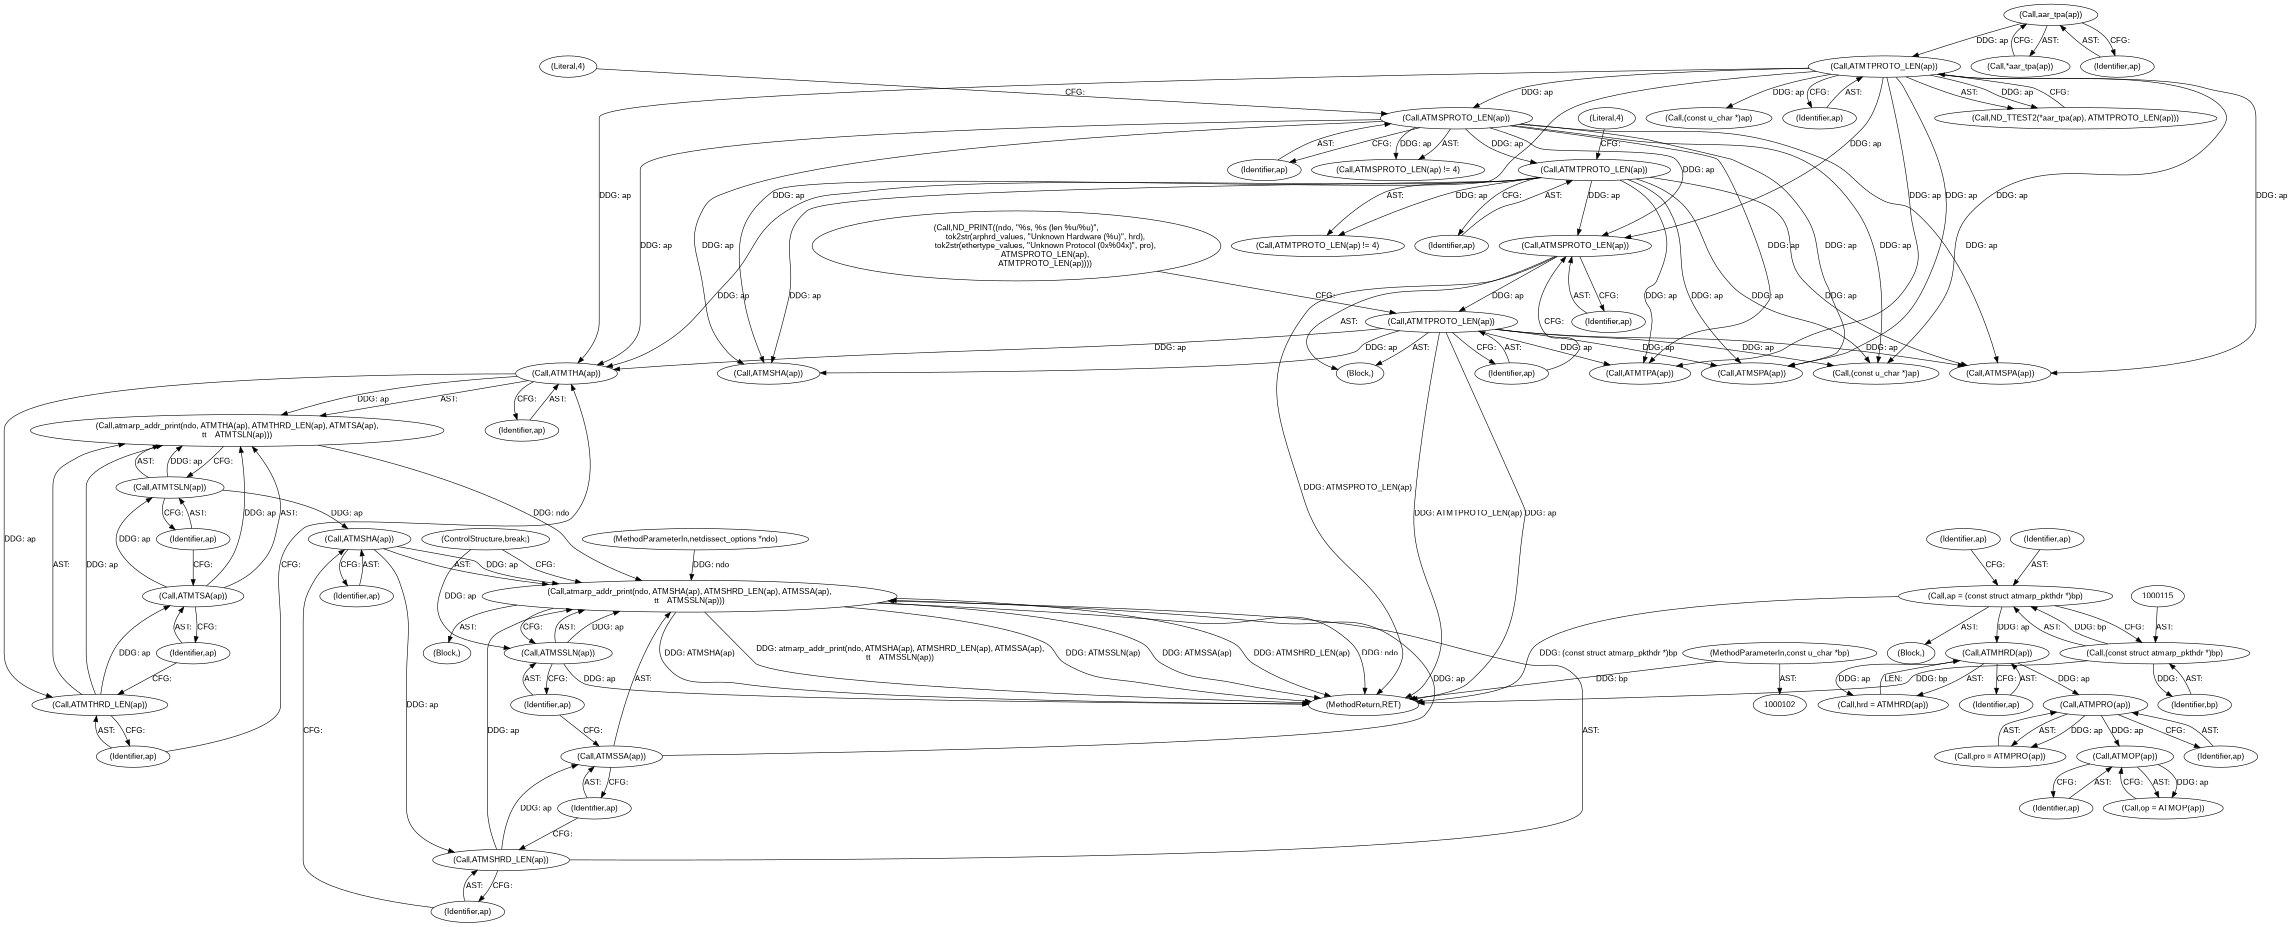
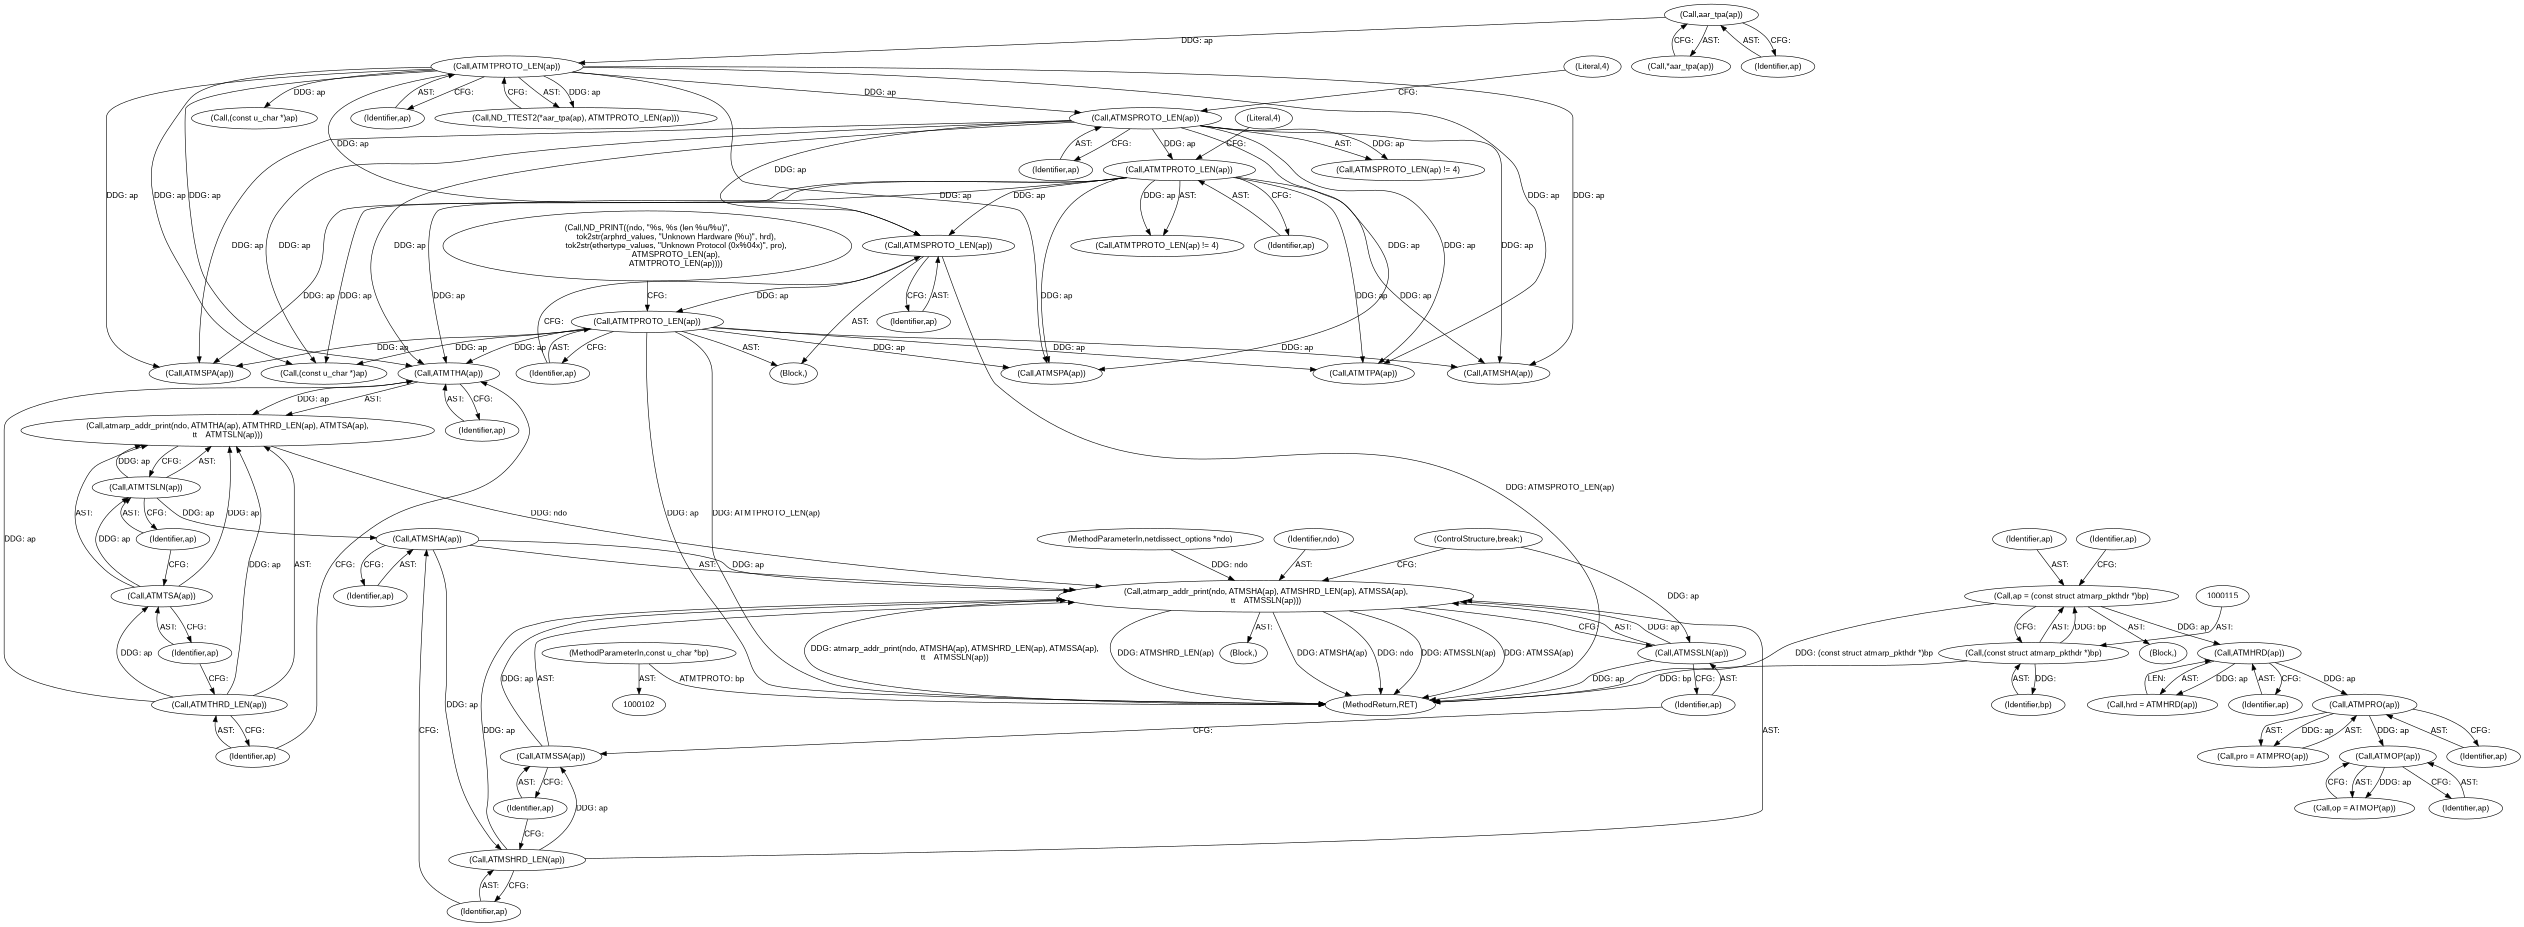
edge "(Call,ATMTHA(ap))" -> "(Call,ATMTHRD_LEN(ap))": reversed
node "(Identifier,ndo)": added
edge "(MethodParameterIn,const u_char *bp)" -> "(MethodReturn,RET)": label "DDG: bp" -> "ATMTPROTO: bp"
